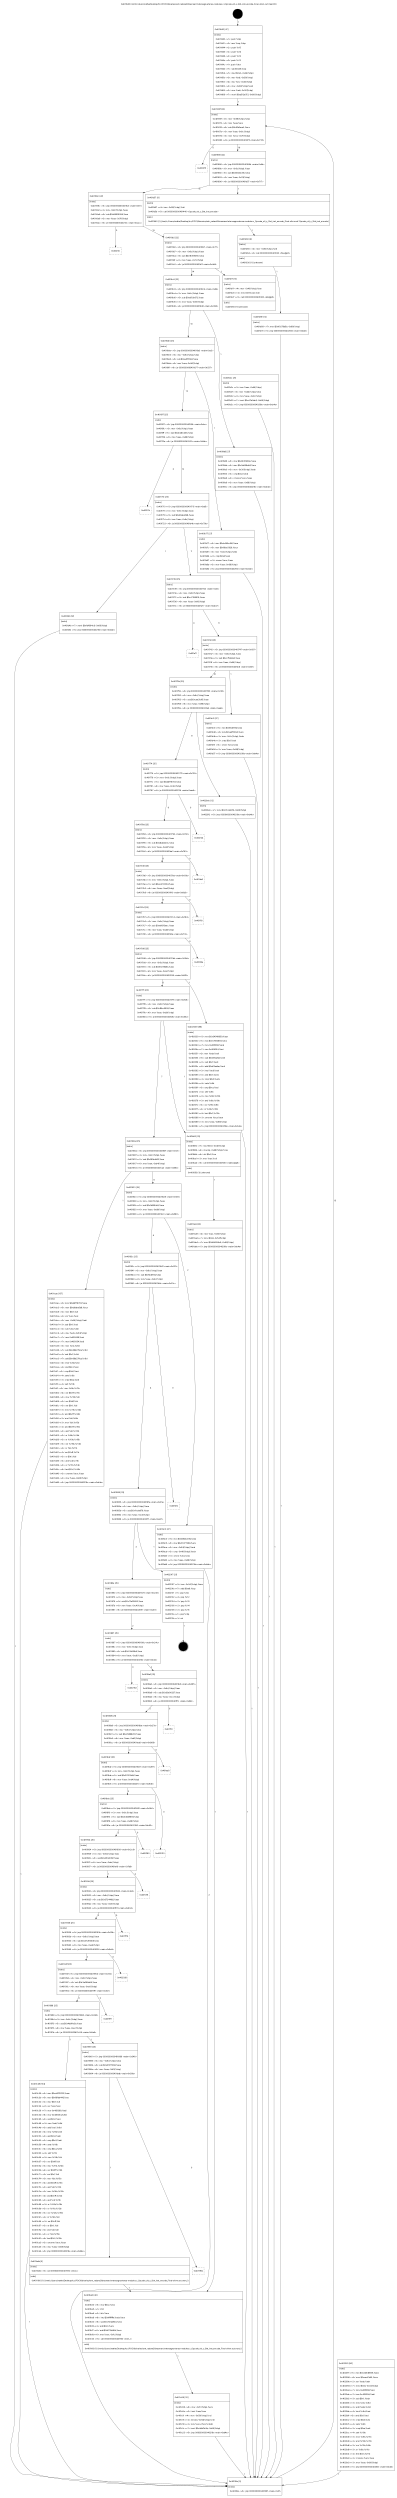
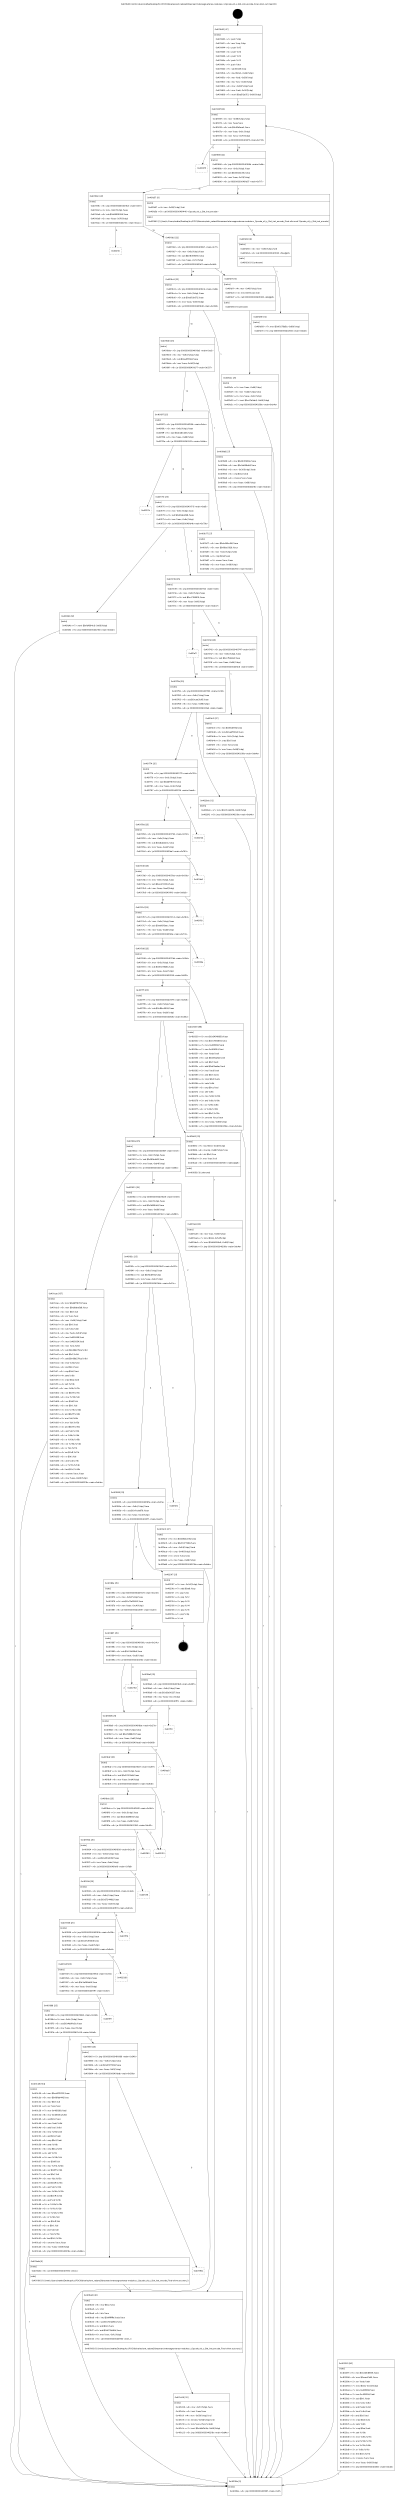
edge "0x401b1f [13]" -> "0x401b2c [21]": added, label "1"
edge "0x401742 [25]" -> "0x40175b [25]": now "0x401a77" -> "0x40175b [25]"
edge "0x4017bf [25]" -> "0x4017d8 [25]": added, label "9"
edge "0x401887 [25]" -> "0x4018a0 [25]": now "0x401887 [25]" -> "0x4018b9 [25]"
edge "0x4018eb [25]" -> "0x401904 [25]": now "0x4018eb [25]" -> "0x402010"
